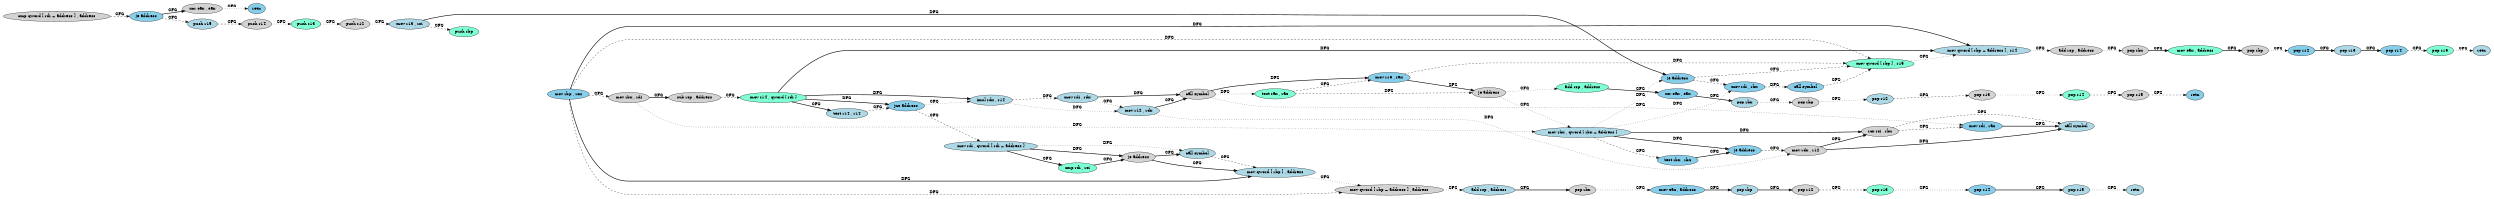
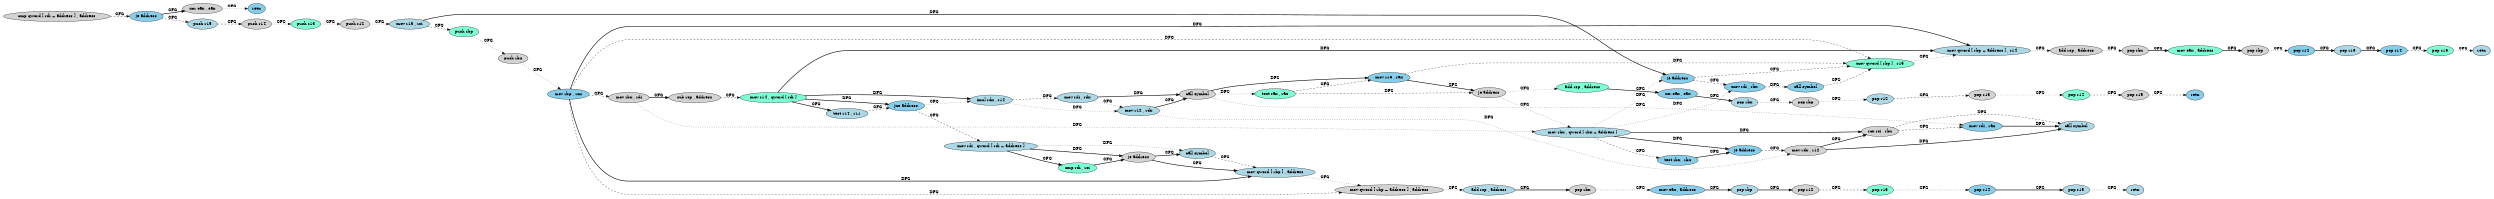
node "push rbx": added
node "test r14 , r14": label "test r14 , r14" -> "test r14 , r11"
